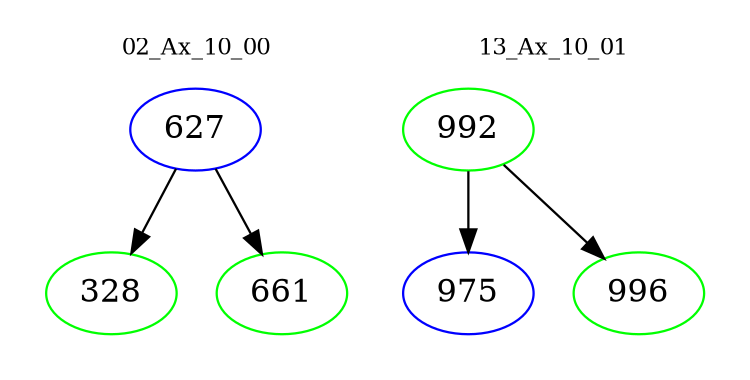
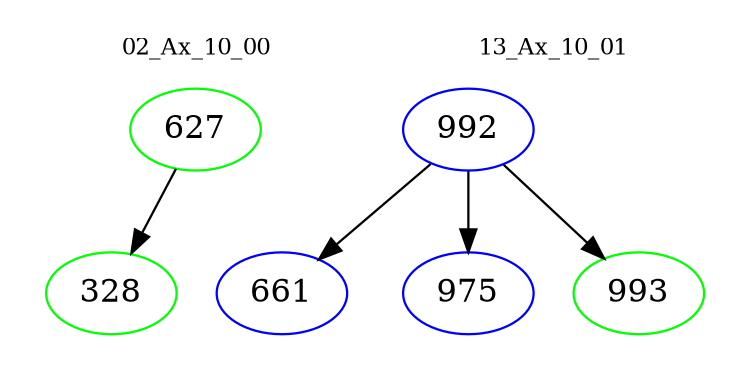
node "627": color blue -> green
node "992": color green -> blue
edge "627" -> "661": now "992" -> "661"
node "661": color green -> blue
node "996": label "996" -> "993"
